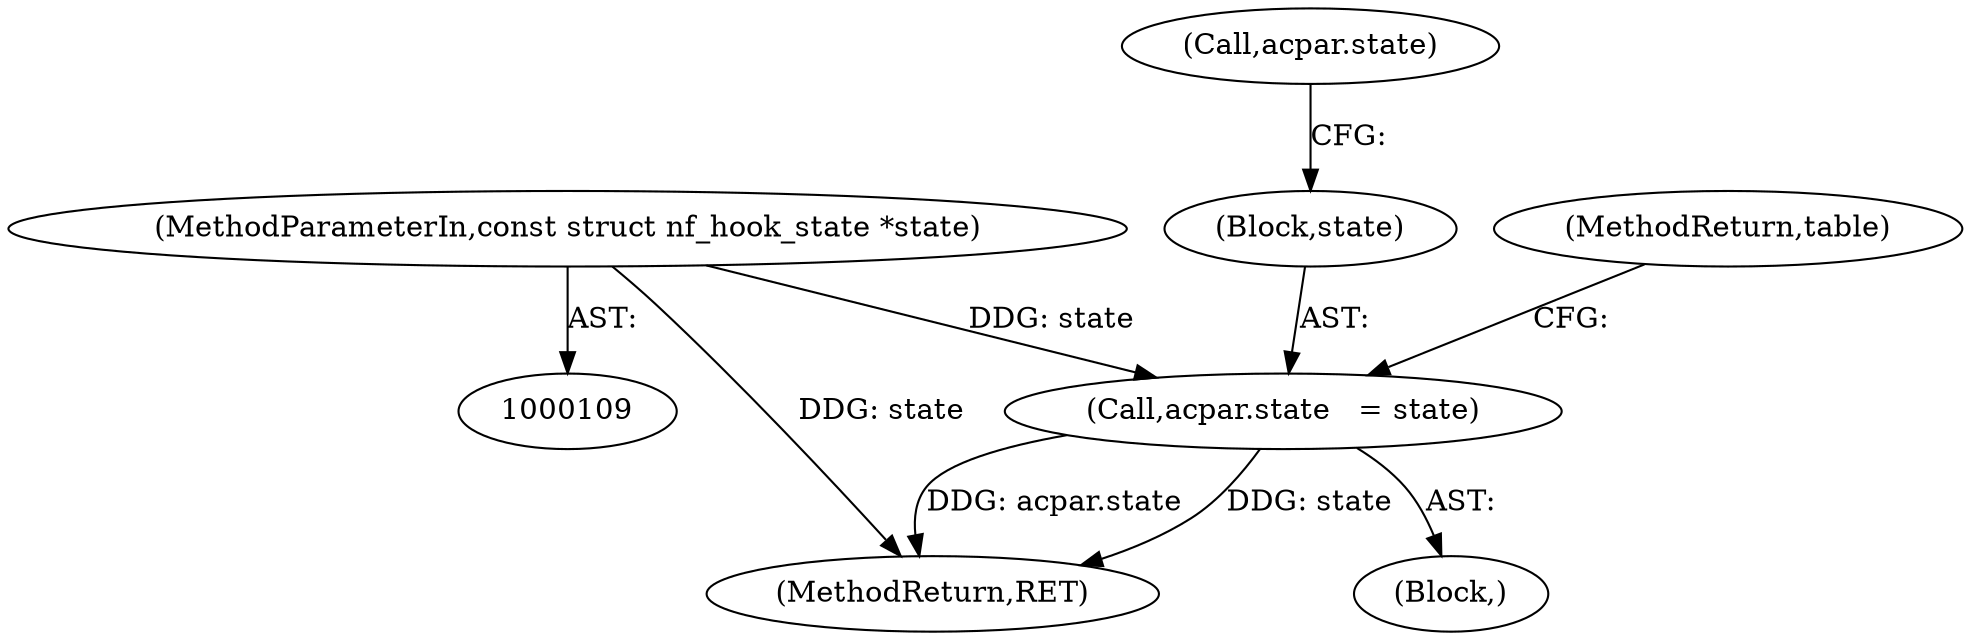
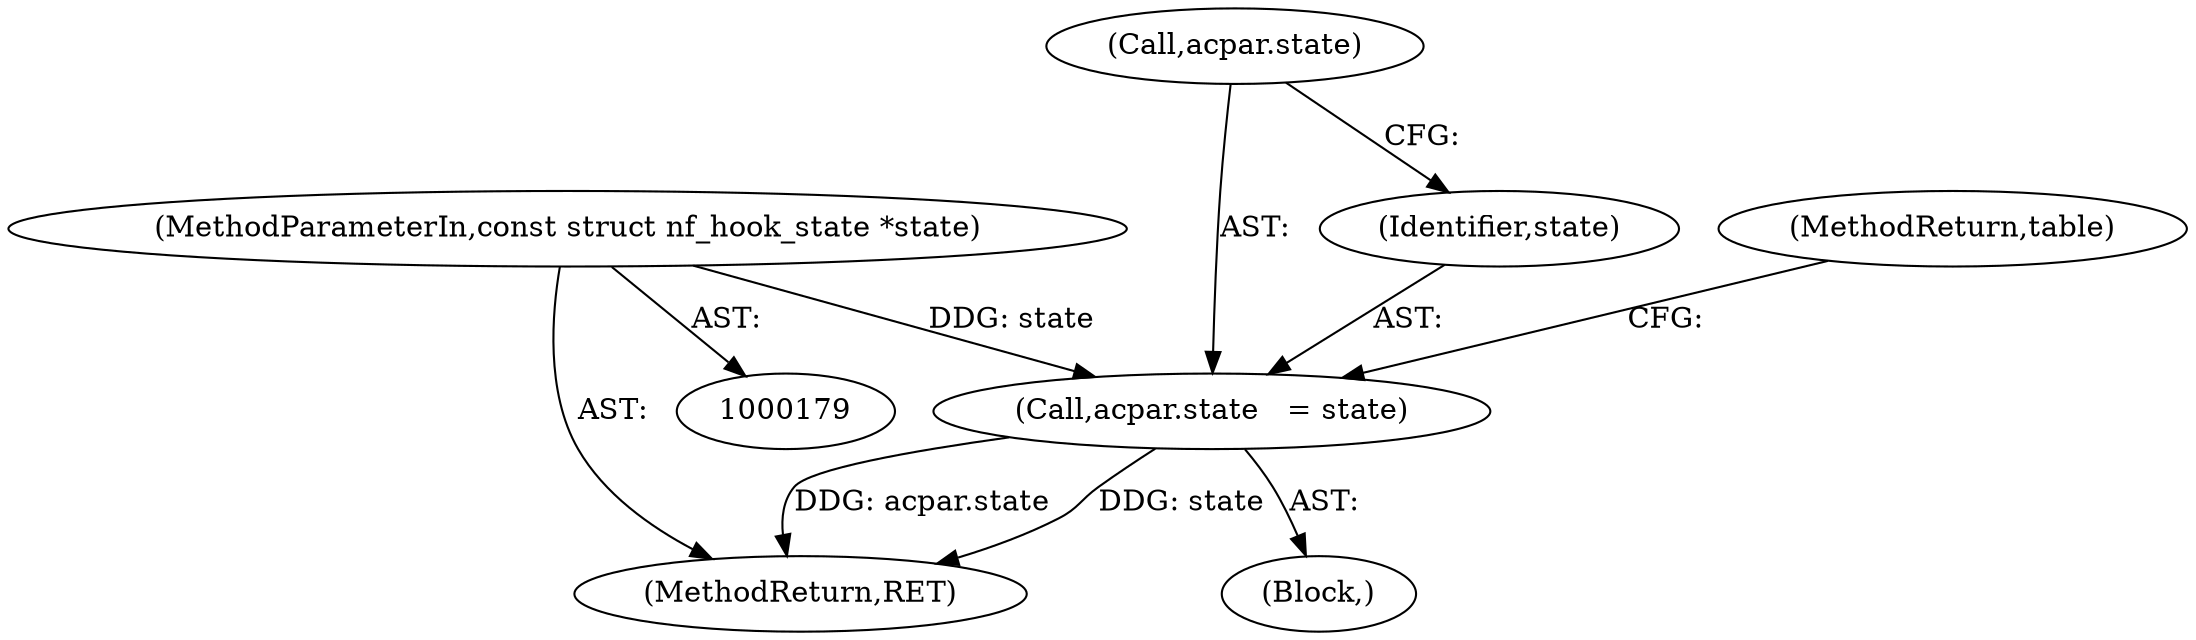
edge "(Call,acpar.state)" -> "(Call,acpar.state   = state)": added, label "AST:"
node "(Block,state)": label "(Block,state)" -> "(Identifier,state)"
node "1000109": label "1000109" -> "1000179"
edge "(MethodParameterIn,const struct nf_hook_state *state)" -> "(MethodReturn,RET)": label "DDG: state" -> "AST: "
